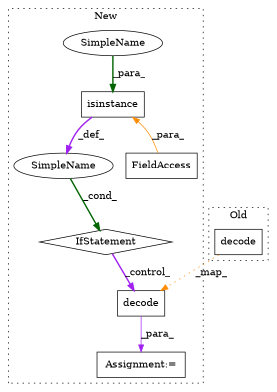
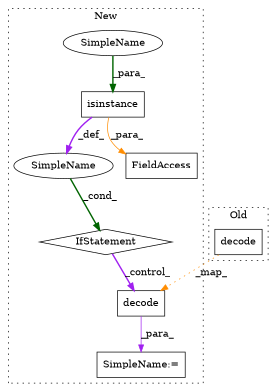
edge "FieldAccess" -> "isinstance": reversed
node "Assignment:=": label "Assignment:=" -> "SimpleName:="
